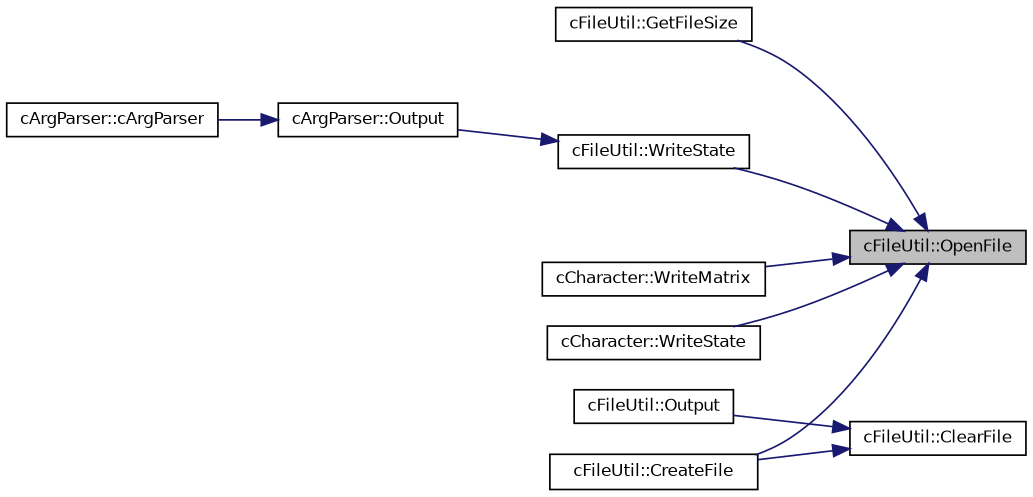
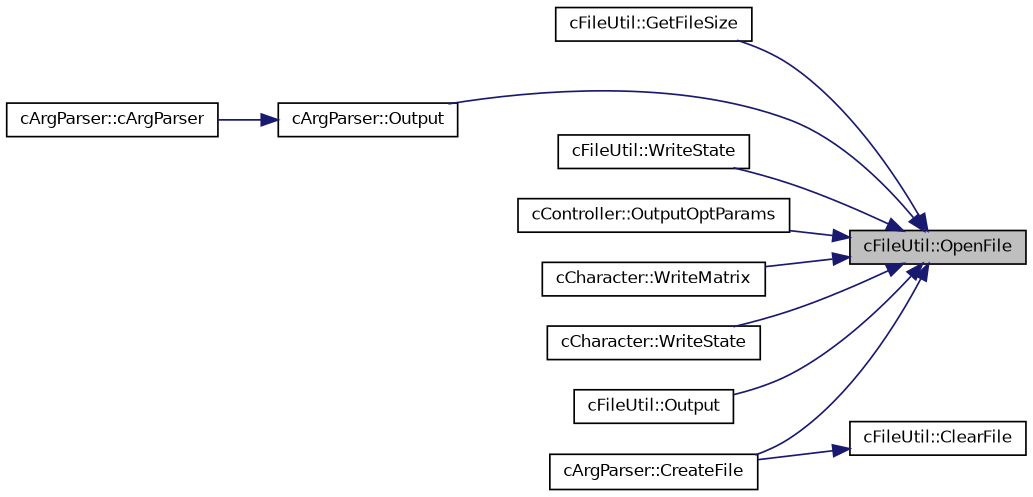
edge "cArgParser::Output" -> "cFileUtil::WriteState": now "cArgParser::Output" -> "cFileUtil::OpenFile"
node "cController::OutputOptParams": added
edge "cFileUtil::Output" -> "cFileUtil::ClearFile": now "cFileUtil::Output" -> "cFileUtil::OpenFile"
node "cFileUtil::CreateFile": label "cFileUtil::CreateFile" -> "cArgParser::CreateFile"
